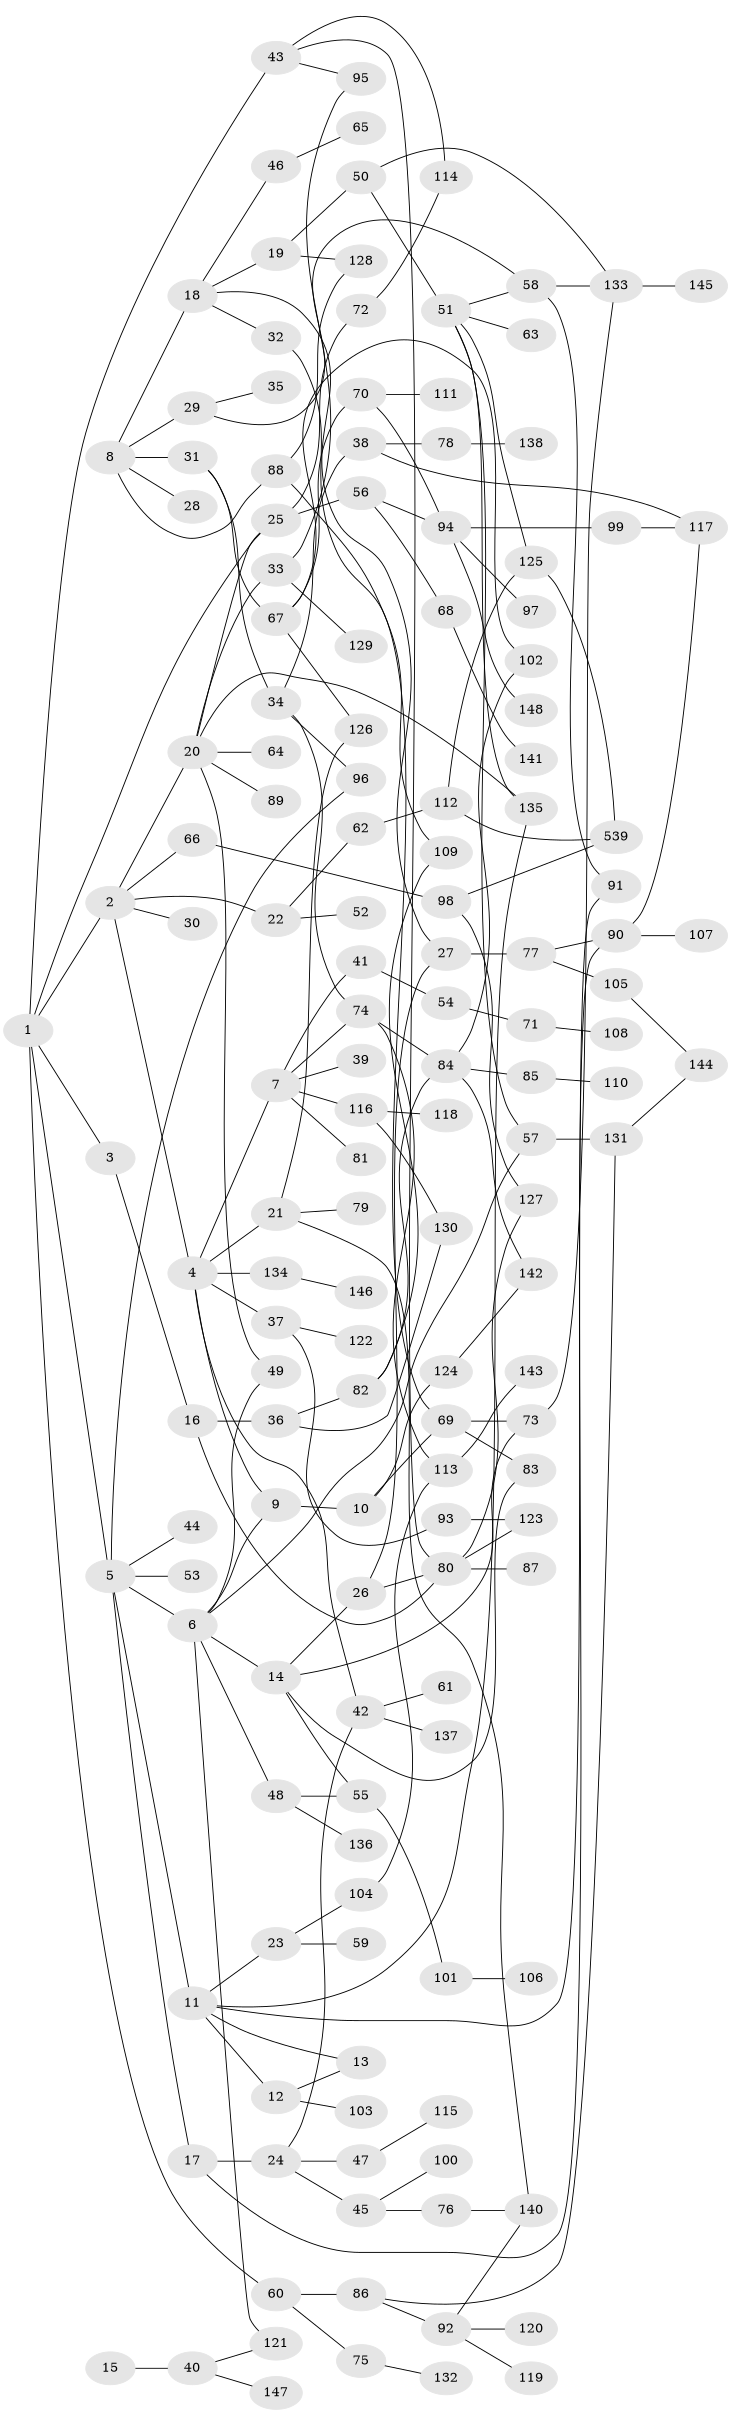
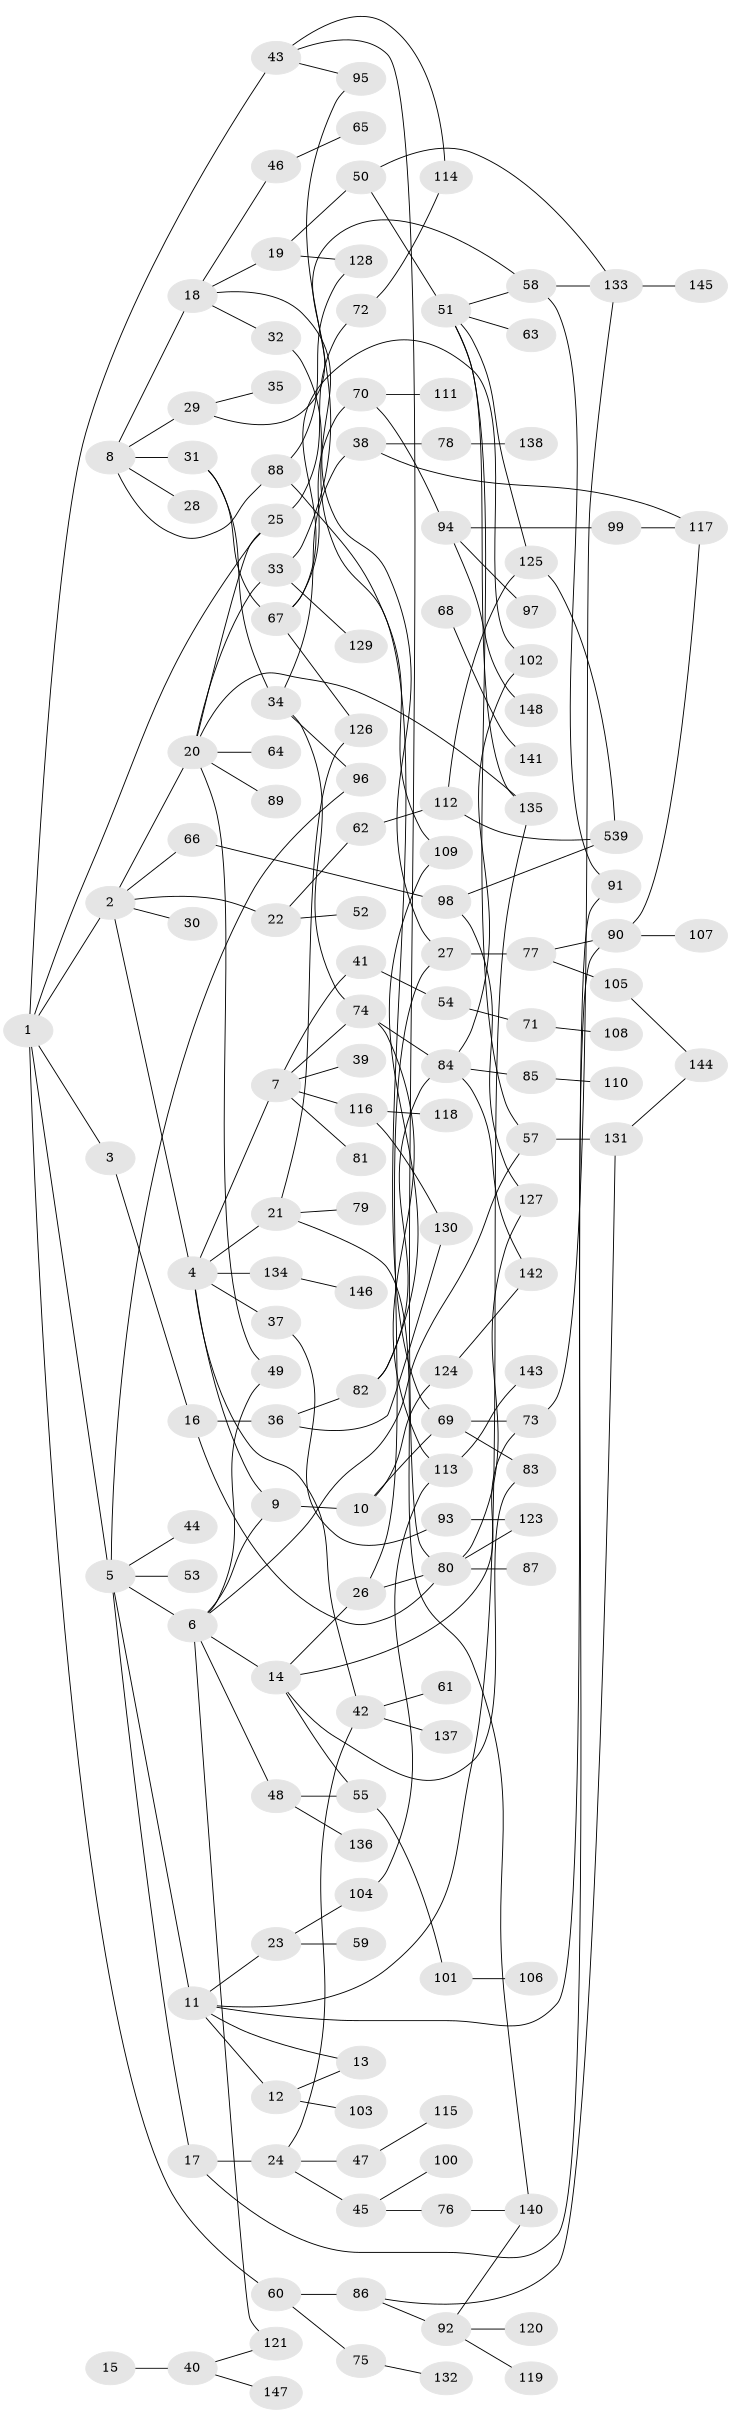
node "56": removed
node "122": removed
